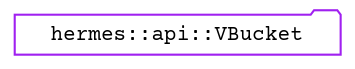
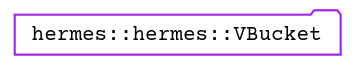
node "hermes::api::VBucket": label "hermes::api::VBucket" -> "hermes::hermes::VBucket"
